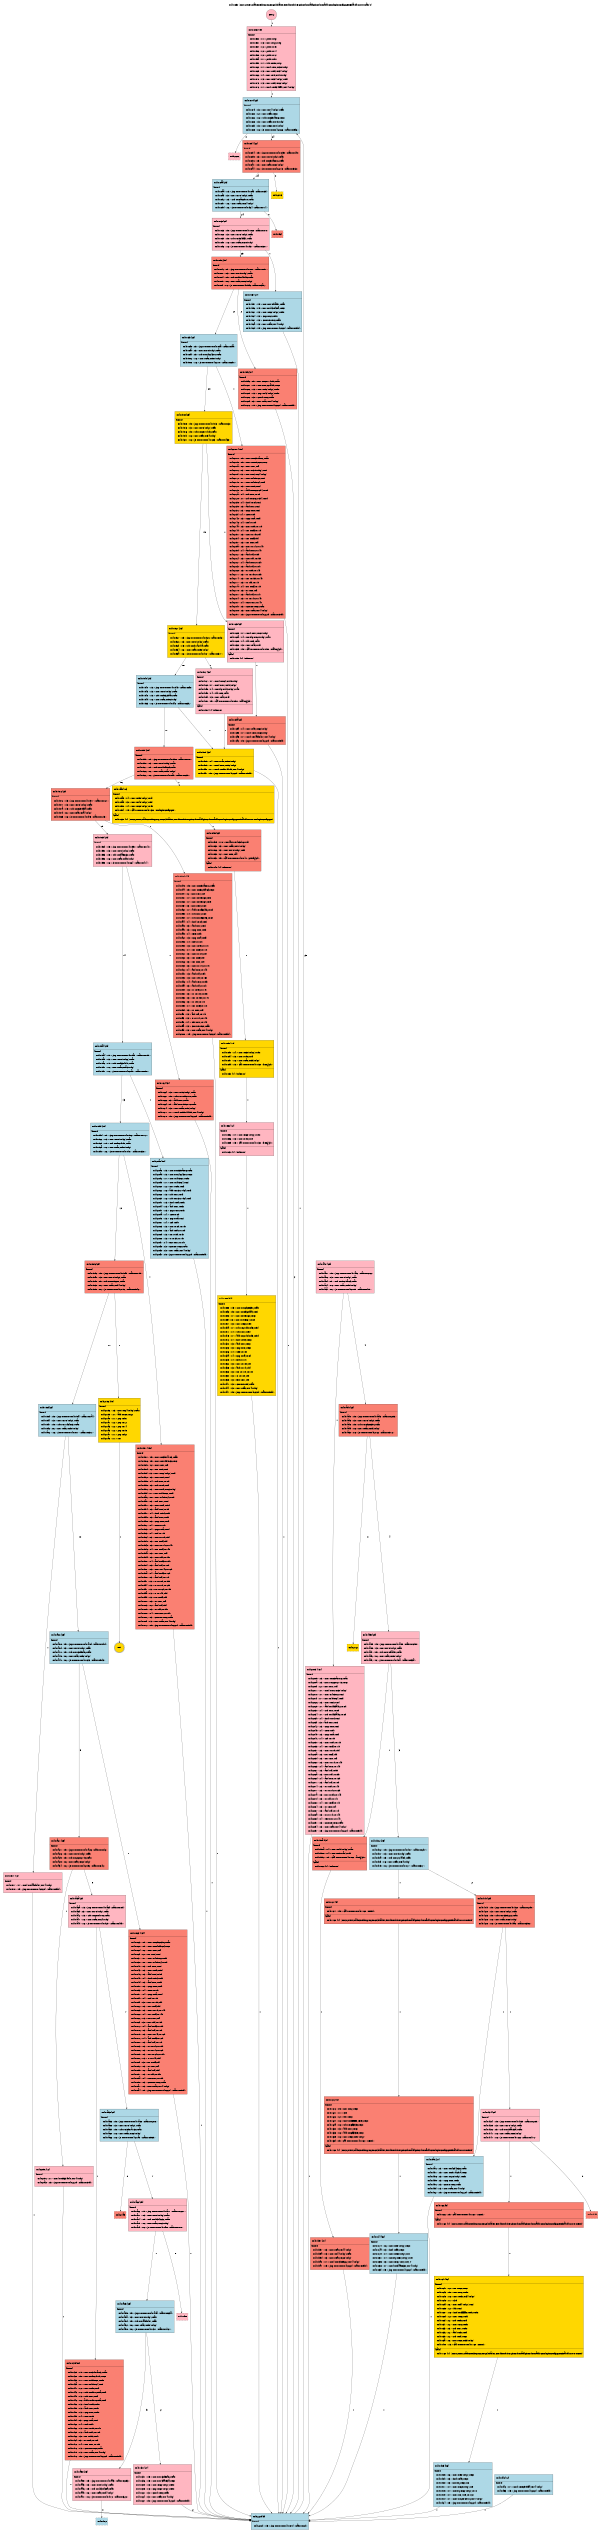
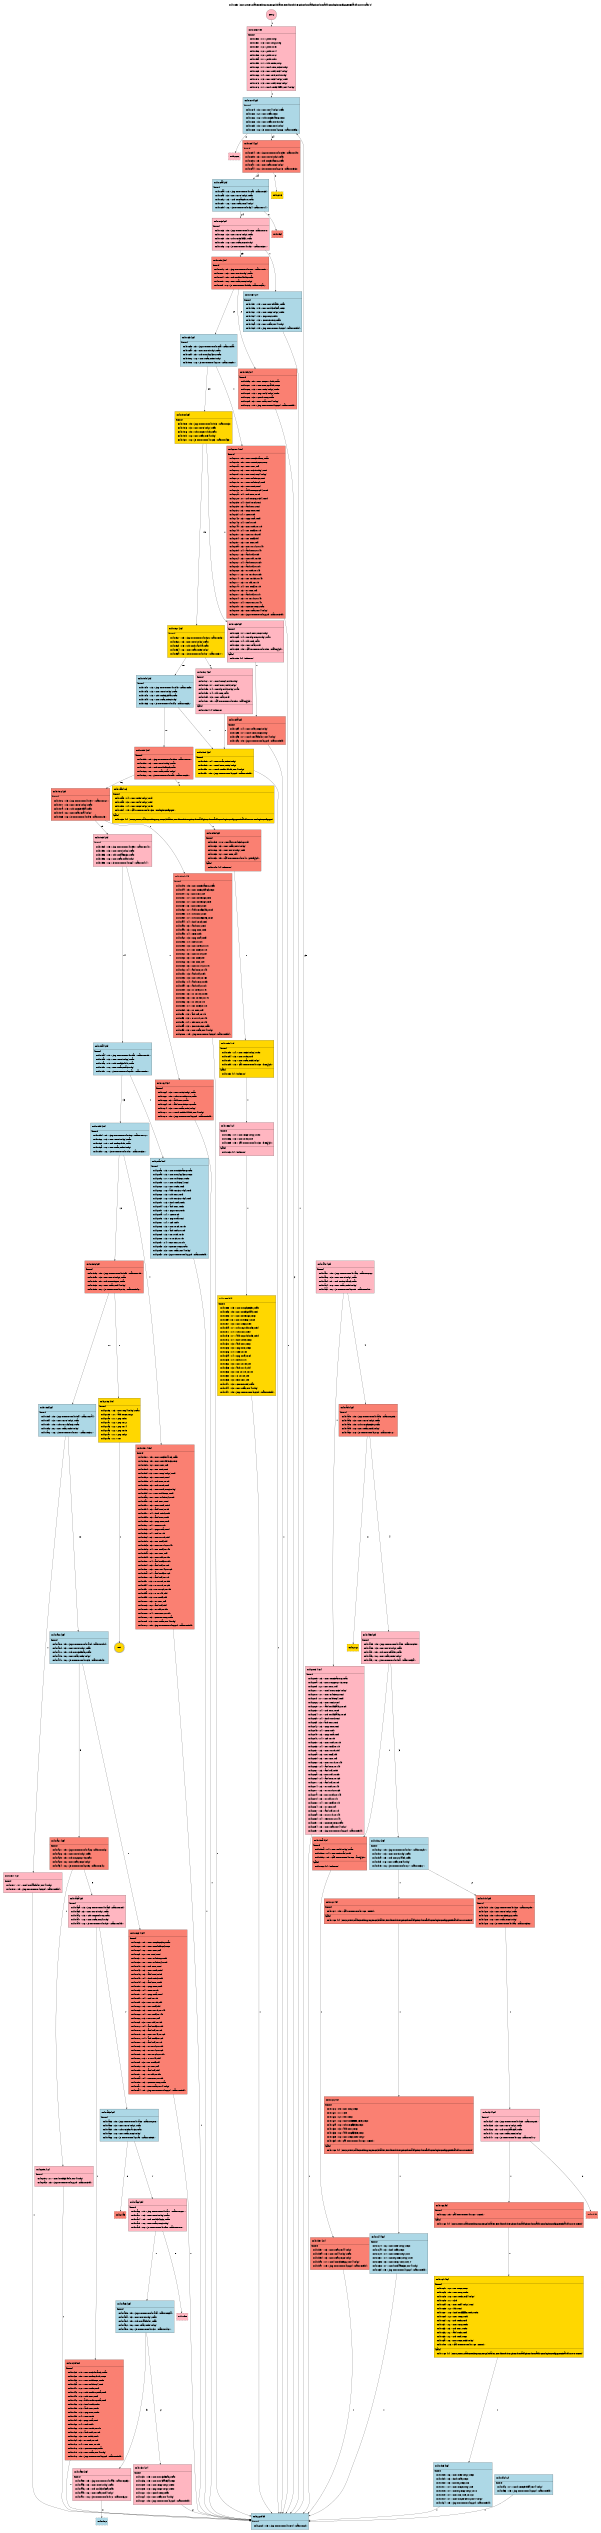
node "0x401bac [27]": removed
